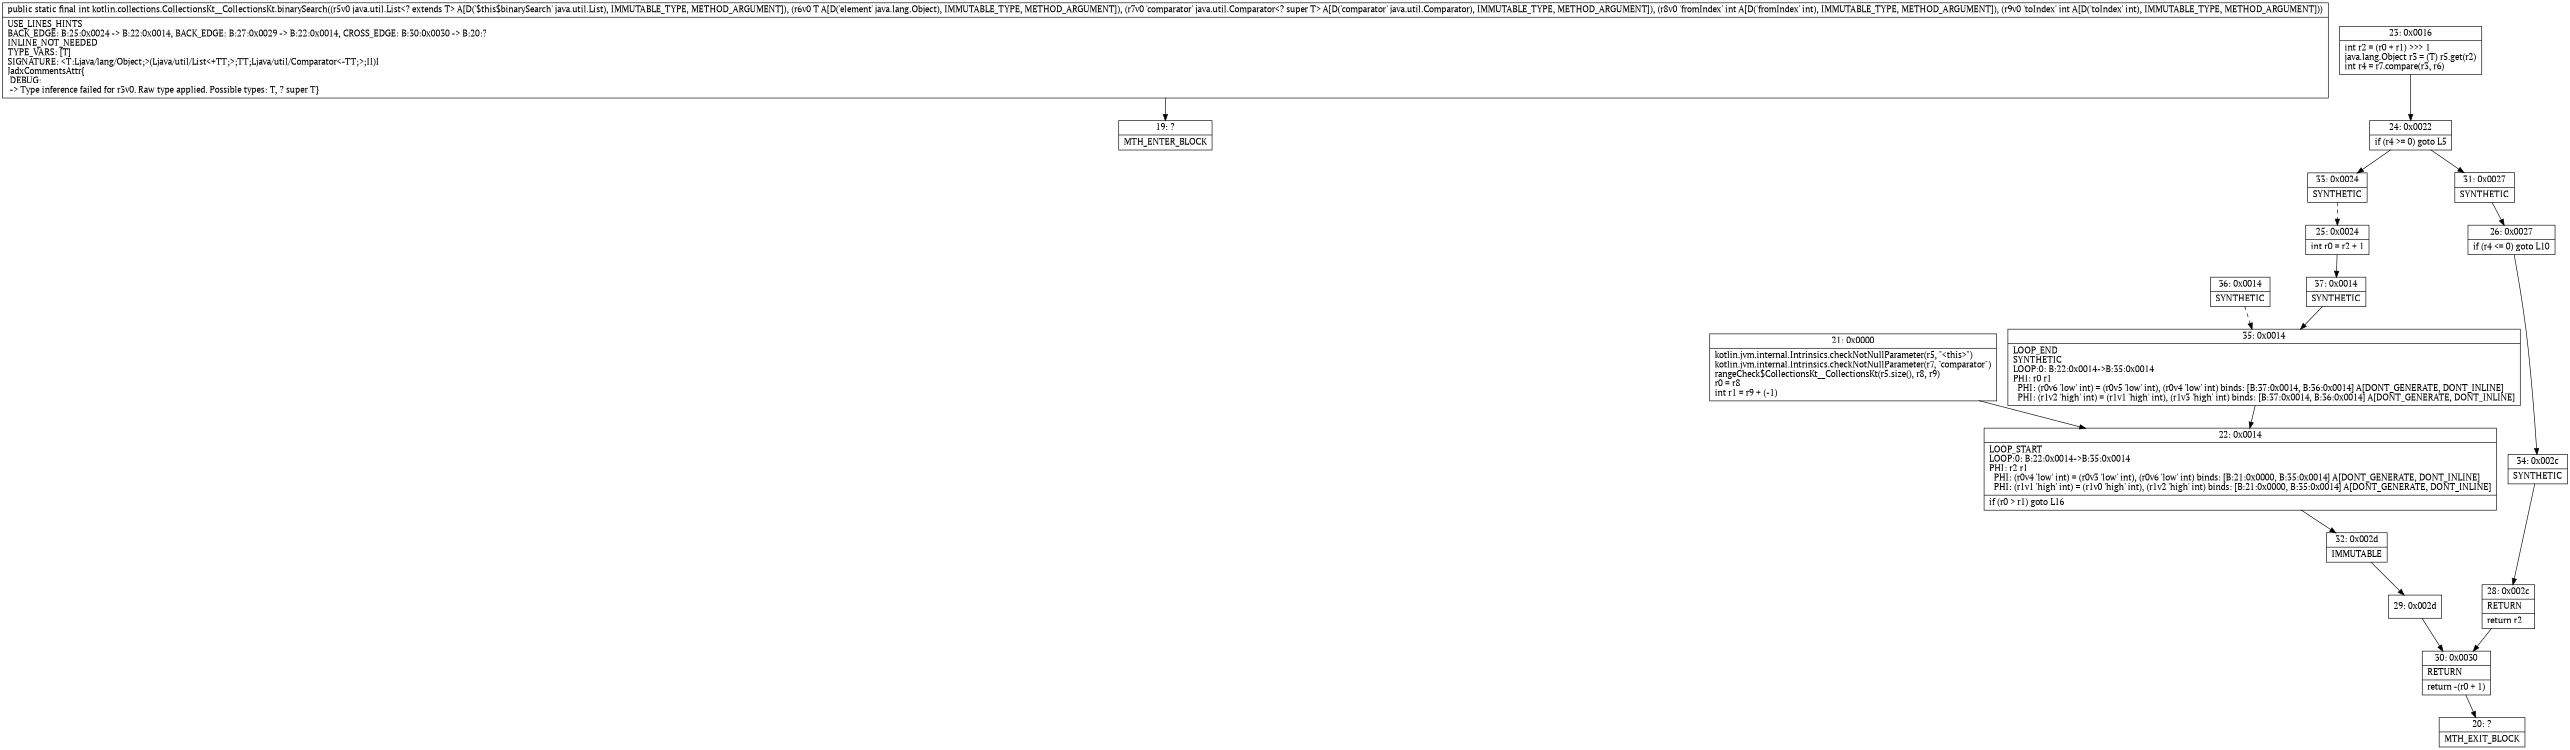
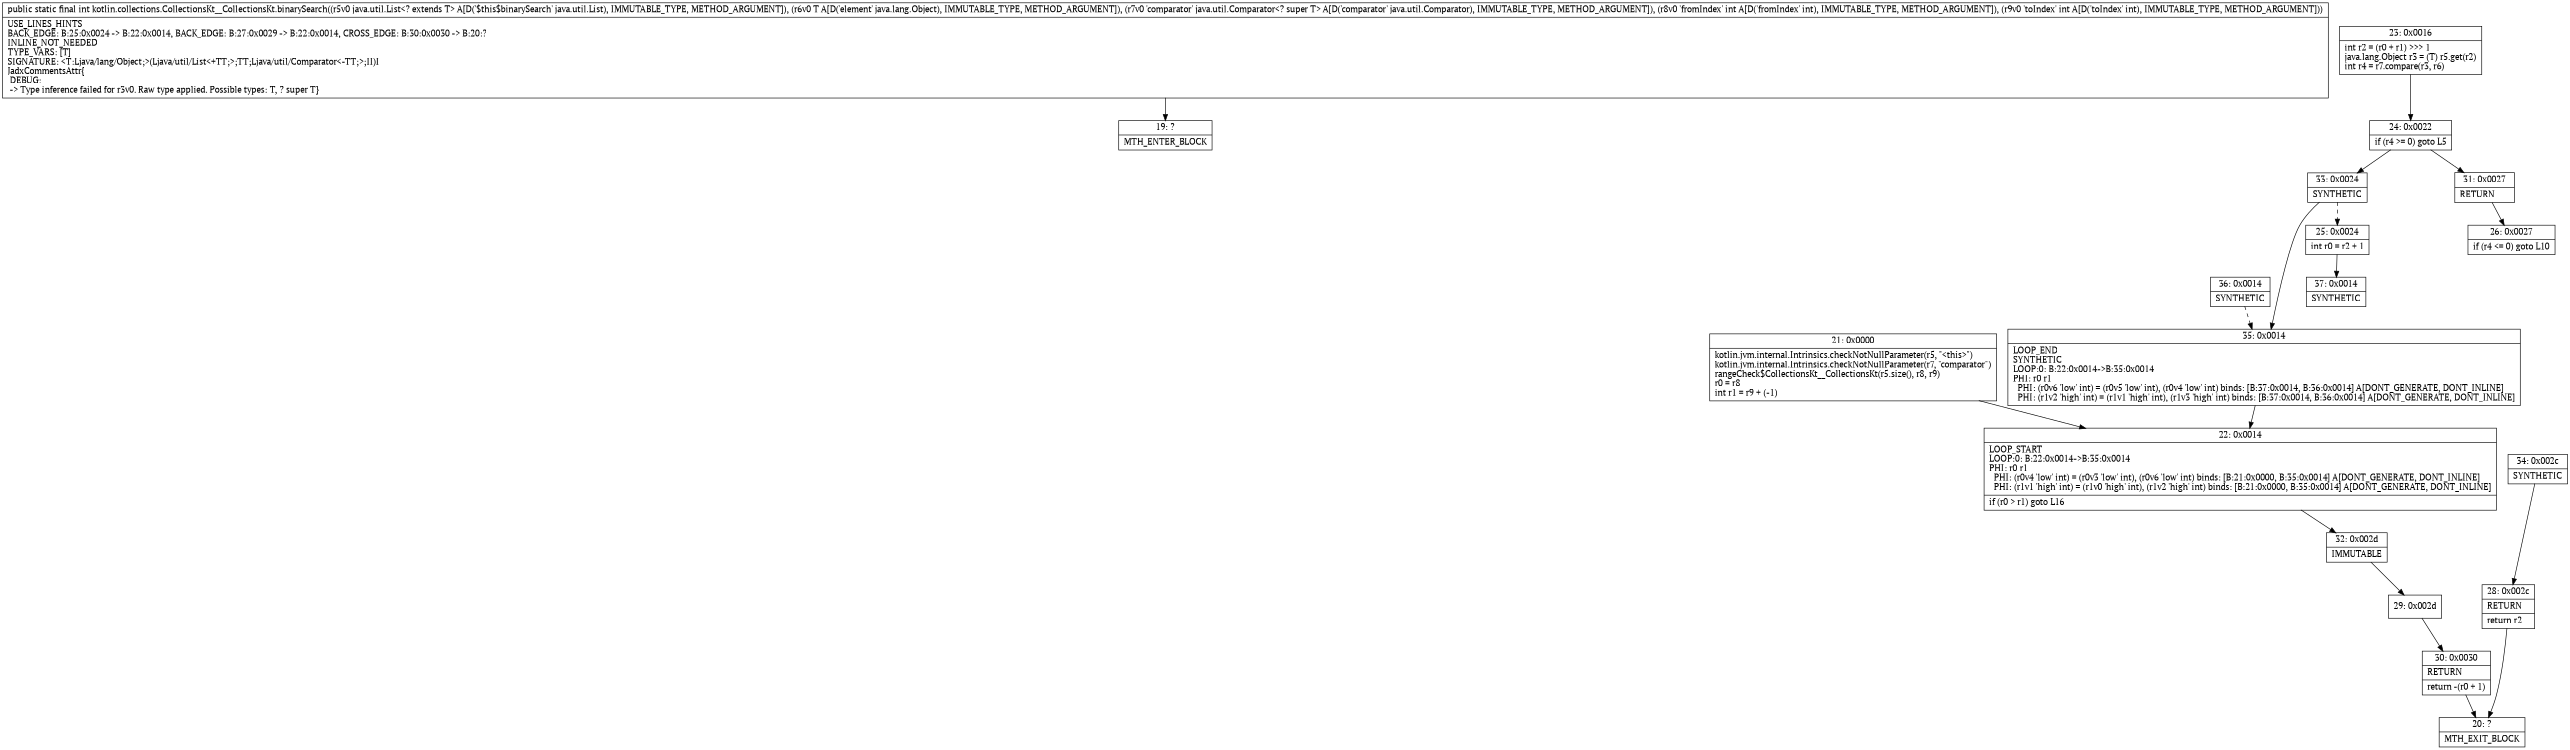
node "31: 0x0027": text "SYNTHETIC" -> "RETURN"
edge "37: 0x0014" -> "35: 0x0014": now "33: 0x0024" -> "35: 0x0014"
edge "26: 0x0027" -> "34: 0x002c": removed
node "22: 0x0014": text "PHI: r2 r1" -> "PHI: r0 r1"
edge "28: 0x002c" -> "30: 0x0030": now "28: 0x002c" -> "20: ?"
